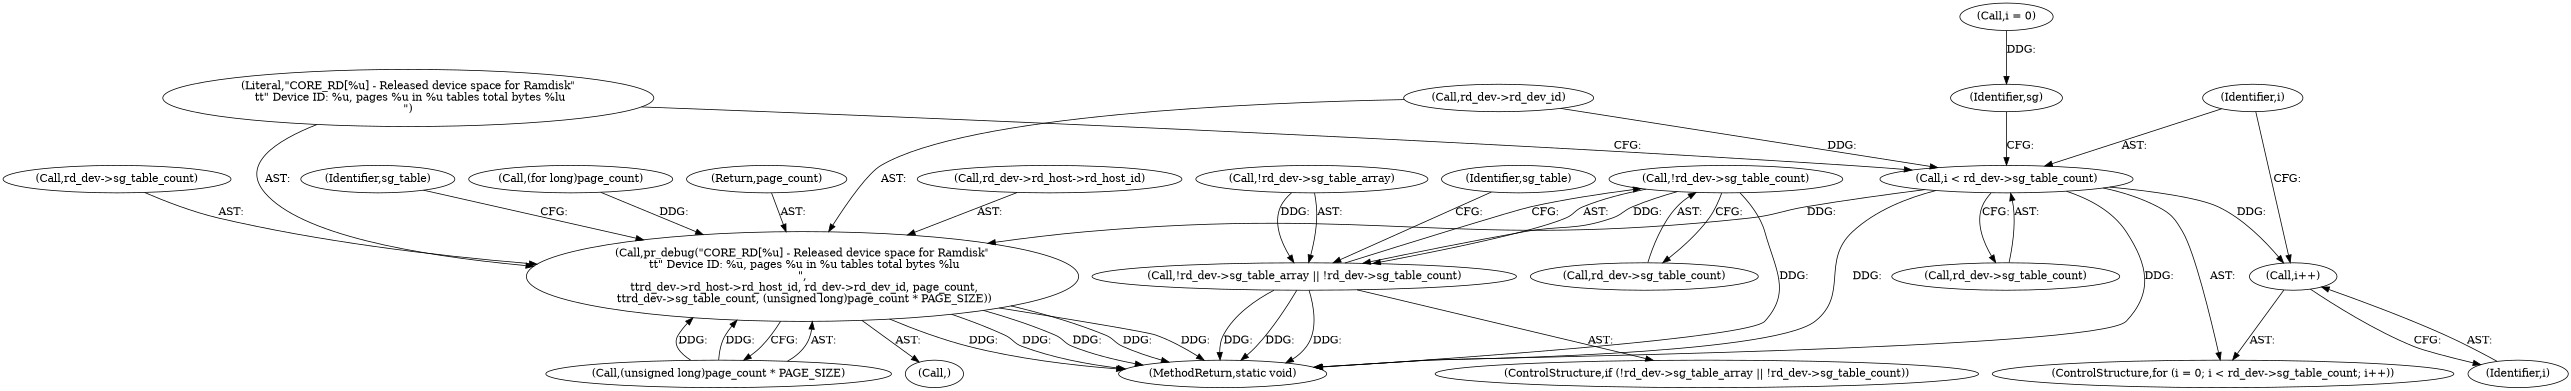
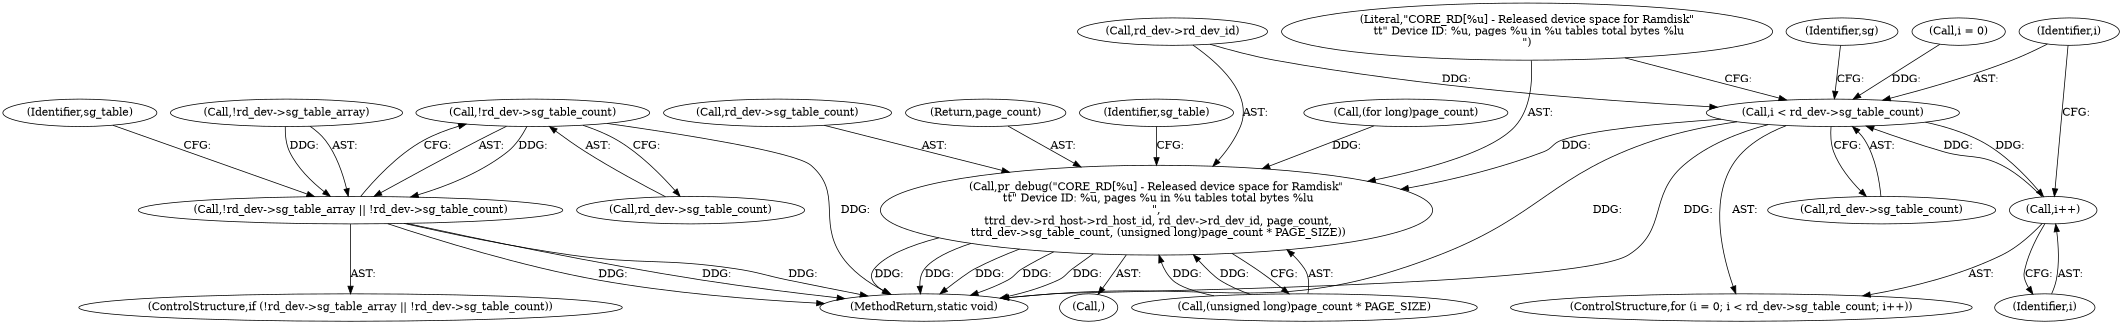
edge "(Call,i = 0)" -> "(Identifier,sg)": now "(Call,i = 0)" -> "(Call,i < rd_dev->sg_table_count)"
edge "(Call,i++)" -> "(Call,i < rd_dev->sg_table_count)": added, label "DDG:"
node "(Call,rd_dev->rd_host->rd_host_id)": removed
